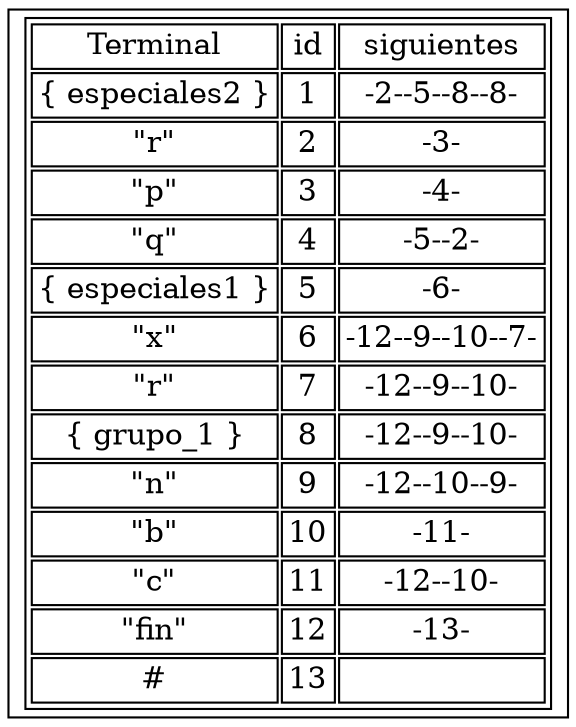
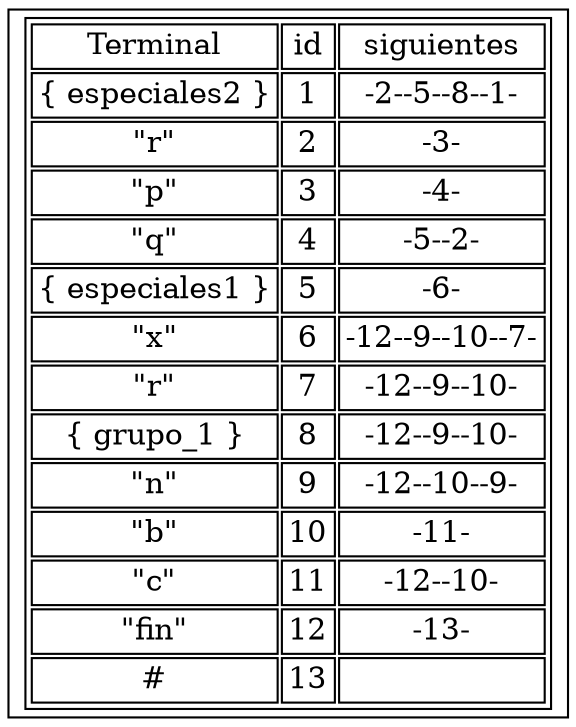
node "Terminal": text "-2--5--8--8-" -> "-2--5--8--1-"
